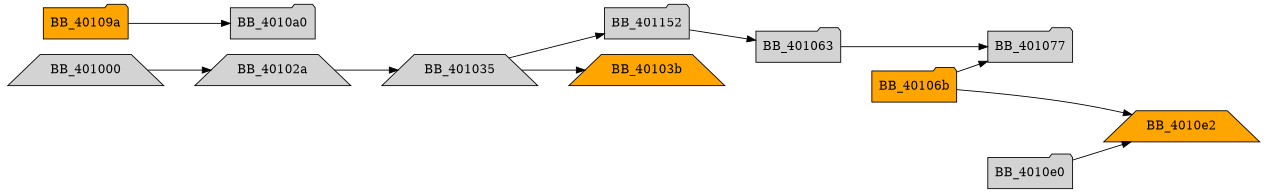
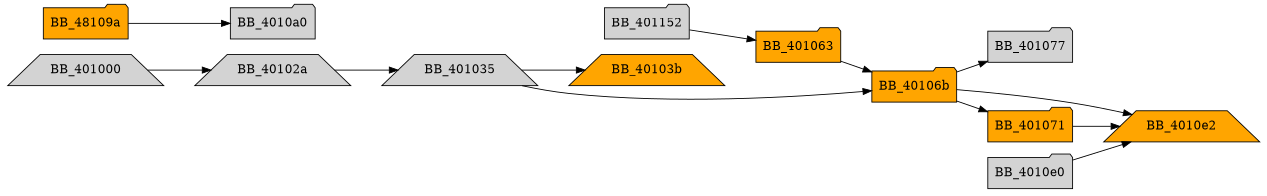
node "BB_40109a": label "BB_40109a" -> "BB_48109a"
edge "BB_401035" -> "BB_401152": now "BB_401035" -> "BB_40106b"
node "BB_401063": fillcolor lightgrey -> orange
edge "BB_401063" -> "BB_401077": now "BB_401063" -> "BB_40106b"
node "BB_401071": added
